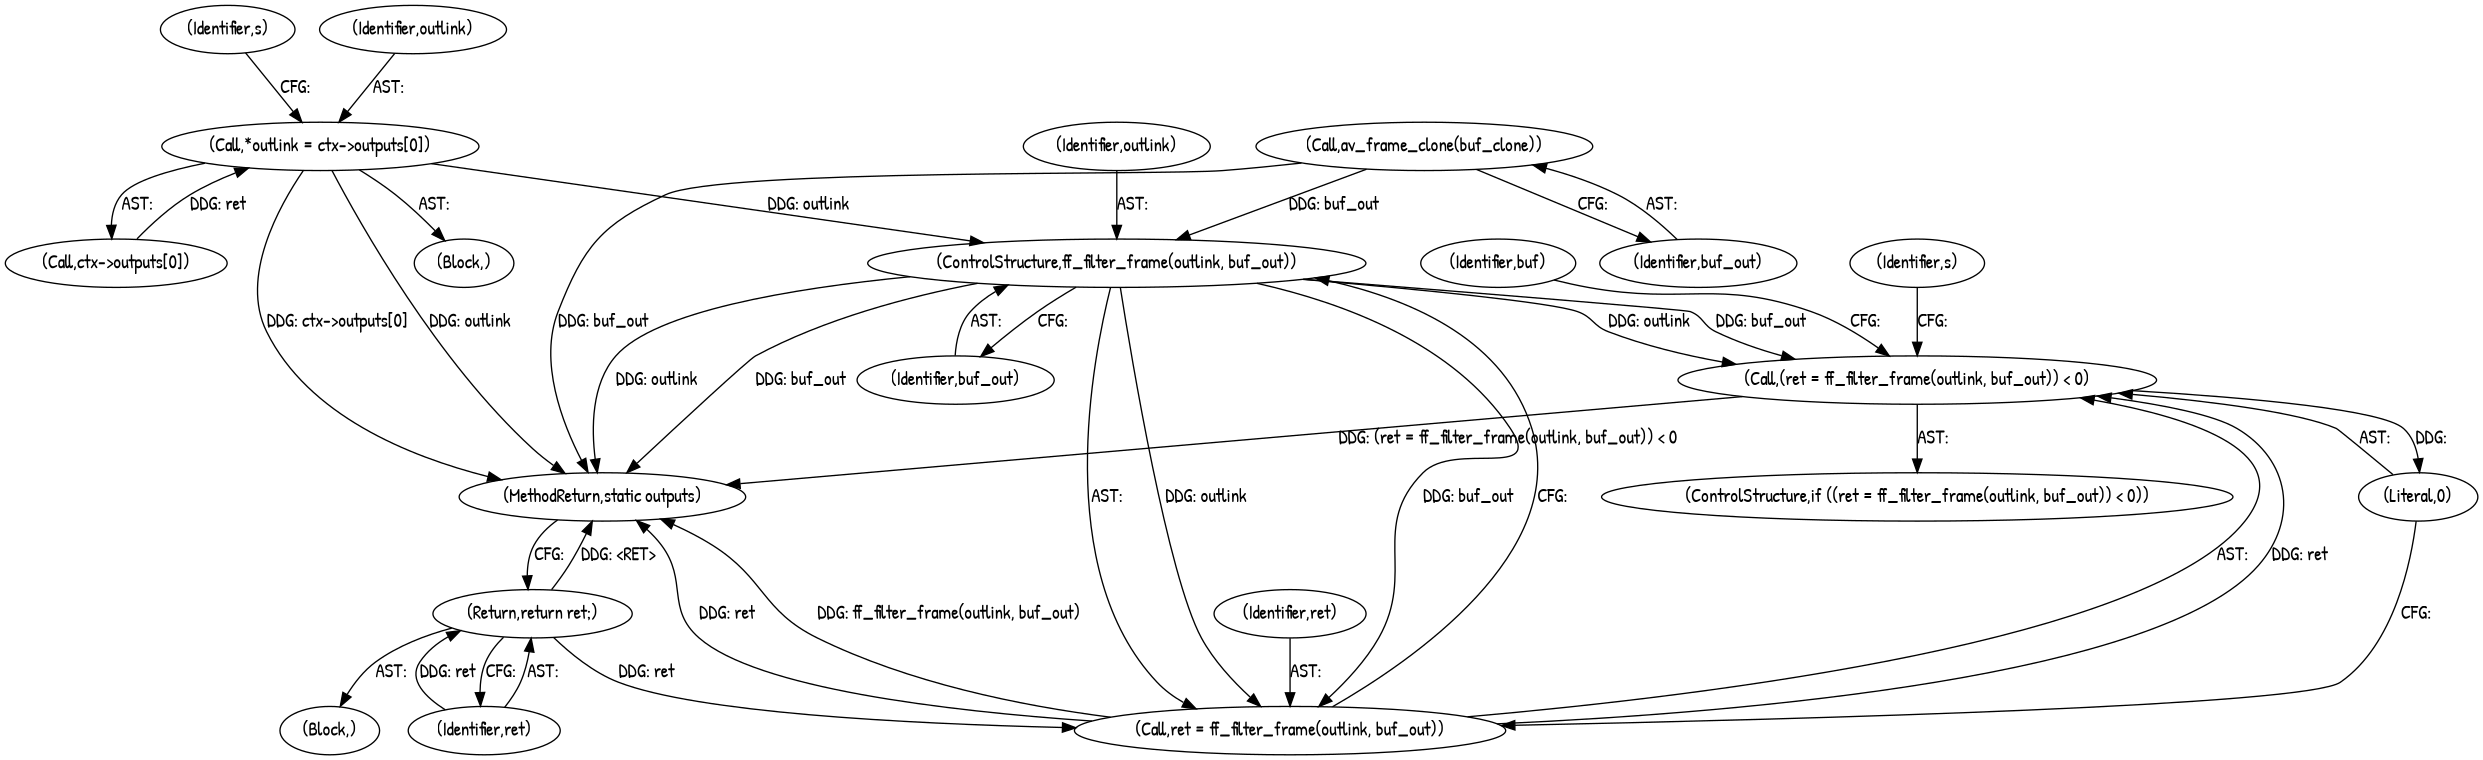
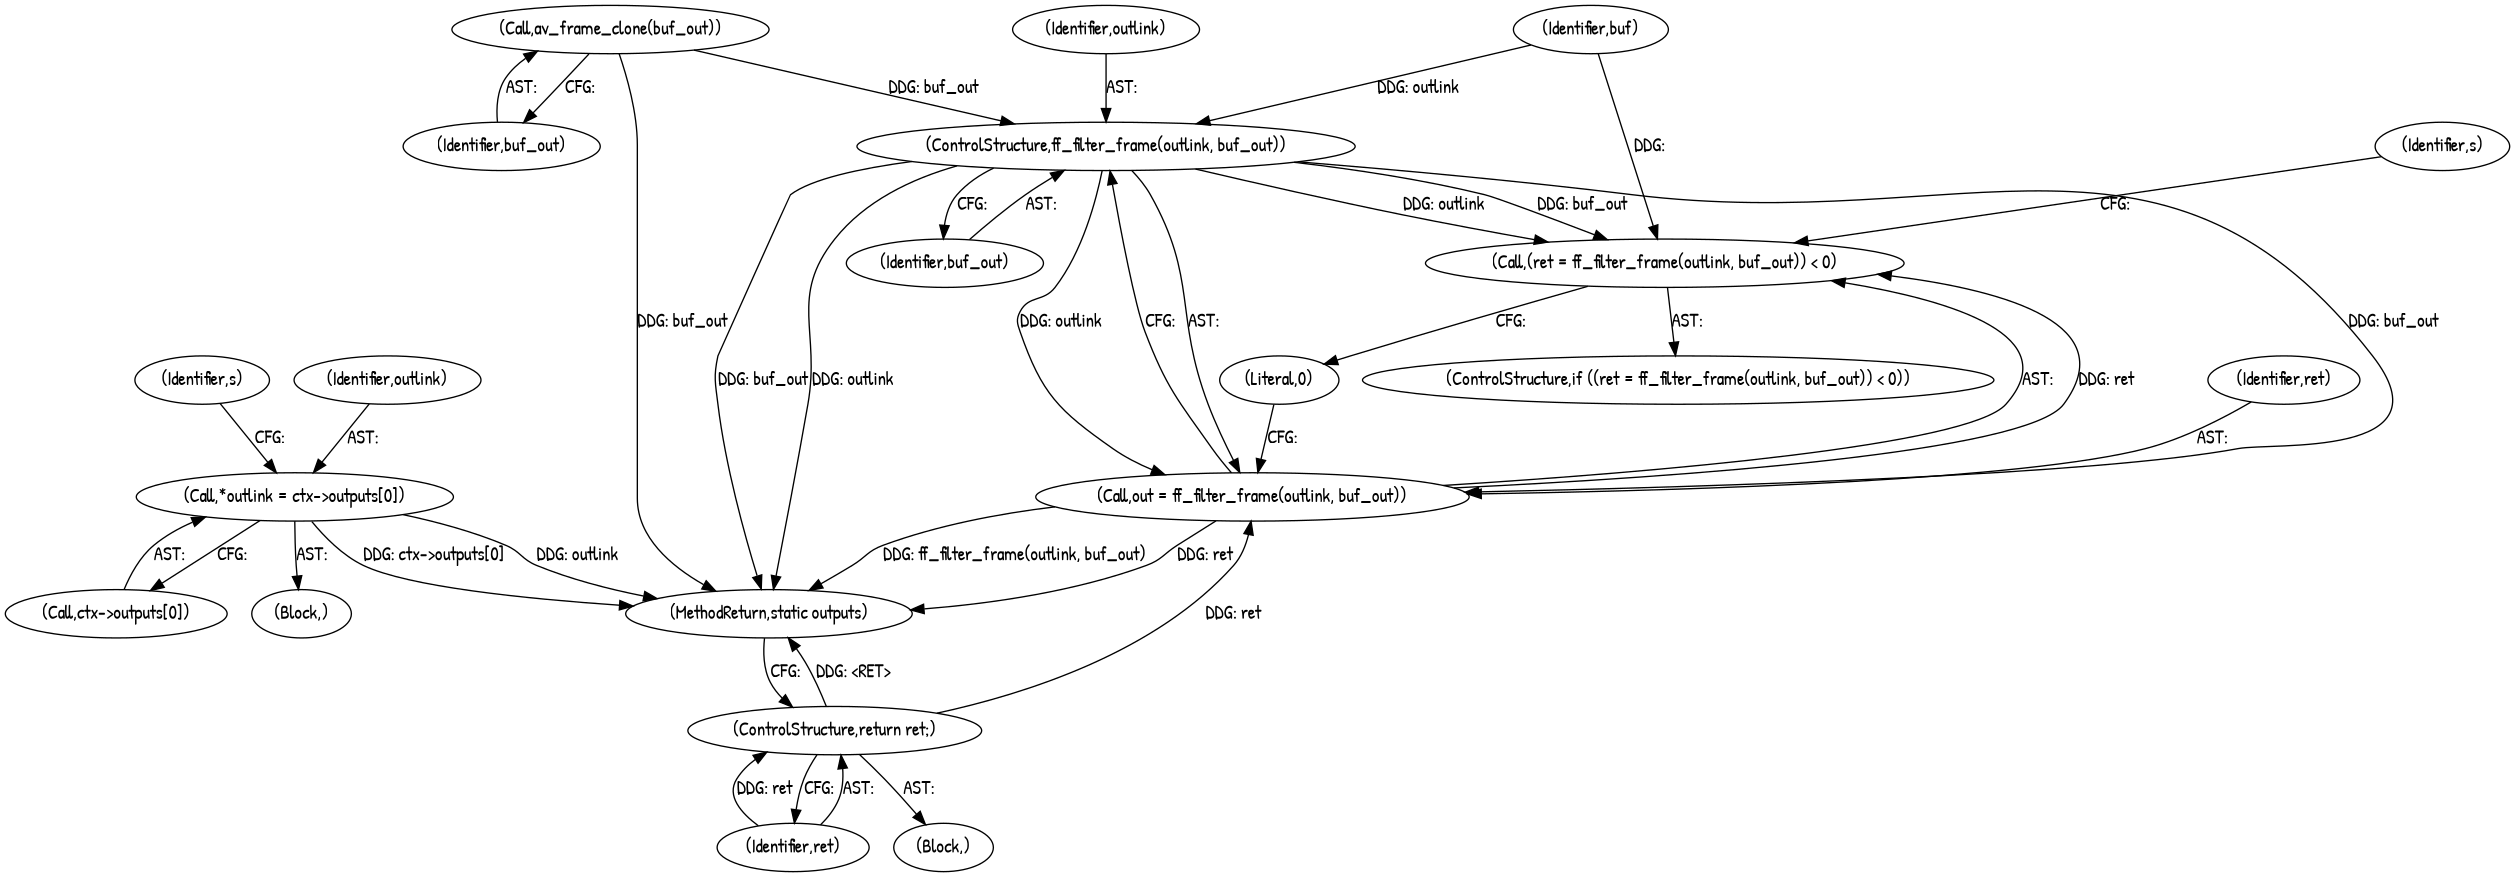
node "(Call,av_frame_clone(buf_clone))": label "(Call,av_frame_clone(buf_clone))" -> "(Call,av_frame_clone(buf_out))"
edge "(Call,*outlink = ctx->outputs[0])" -> "(ControlStructure,ff_filter_frame(outlink, buf_out))": now "(Identifier,buf)" -> "(ControlStructure,ff_filter_frame(outlink, buf_out))"
edge "(Call,*outlink = ctx->outputs[0])" -> "(Call,ctx->outputs[0])": label "AST: " -> "CFG: "
edge "(Call,ctx->outputs[0])" -> "(Call,*outlink = ctx->outputs[0])": label "DDG: ret" -> "AST: "
edge "(Identifier,buf)" -> "(Call,(ret = ff_filter_frame(outlink, buf_out)) < 0)": label "CFG: " -> "DDG: "
edge "(Literal,0)" -> "(Call,(ret = ff_filter_frame(outlink, buf_out)) < 0)": removed, label "AST:"
edge "(Call,(ret = ff_filter_frame(outlink, buf_out)) < 0)" -> "(Literal,0)": label "DDG: " -> "CFG: "
edge "(Call,(ret = ff_filter_frame(outlink, buf_out)) < 0)" -> "(MethodReturn,static outputs)": removed, label "DDG: (ret = ff_filter_frame(outlink, buf_out)) < 0"
node "(Return,return ret;)": label "(Return,return ret;)" -> "(ControlStructure,return ret;)"
node "(Call,ret = ff_filter_frame(outlink, buf_out))": label "(Call,ret = ff_filter_frame(outlink, buf_out))" -> "(Call,out = ff_filter_frame(outlink, buf_out))"
